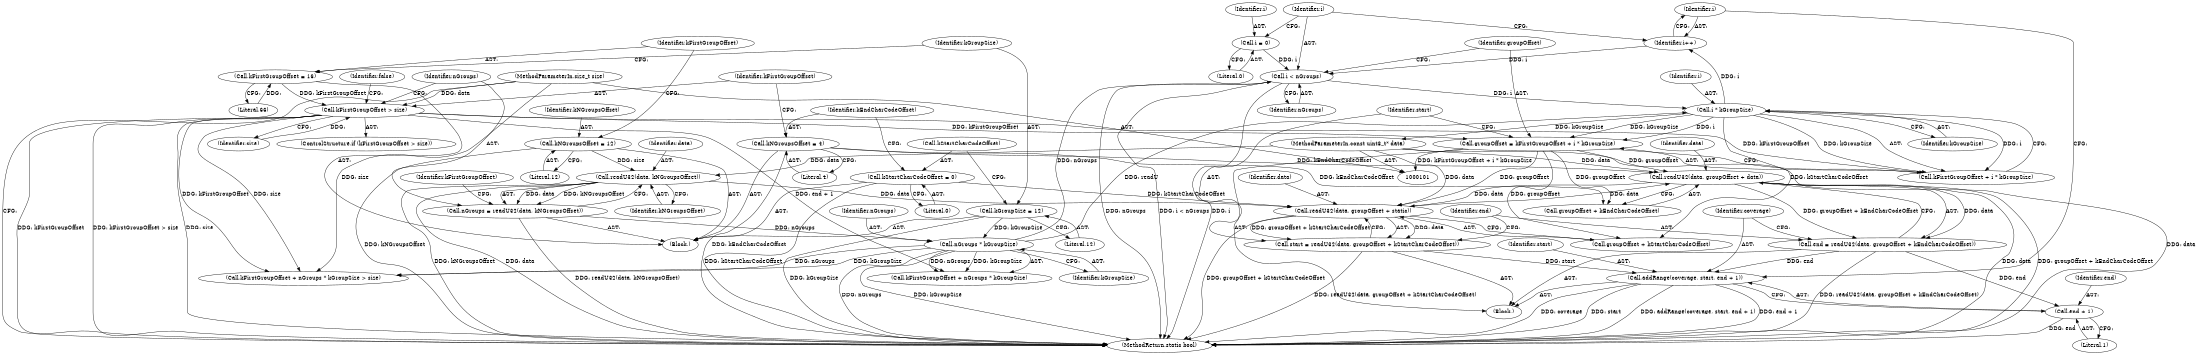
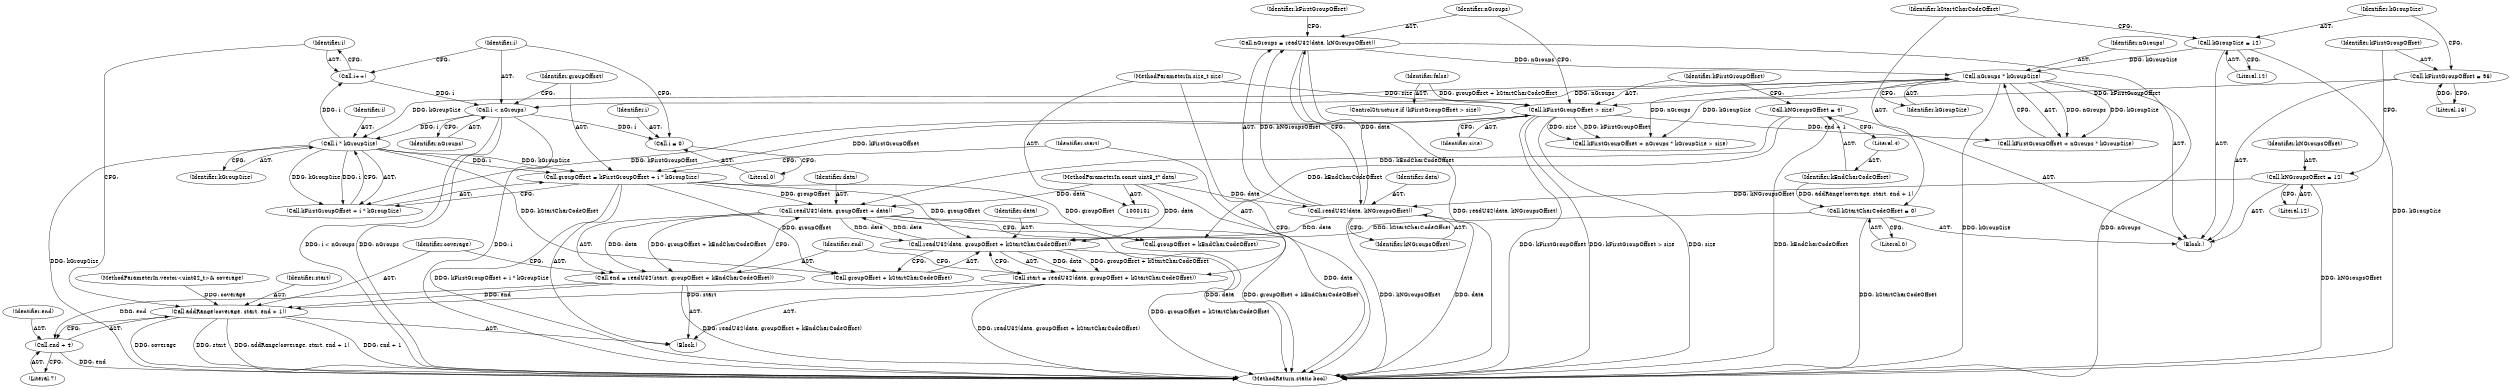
node "(Identifier,i++)": label "(Identifier,i++)" -> "(Call,i++)"
edge "(Call,i = 0)" -> "(Call,i < nGroups)": reversed
node "(Call,kFirstGroupOffset = 16)": label "(Call,kFirstGroupOffset = 16)" -> "(Call,kFirstGroupOffset = 96)"
edge "(Identifier,false)" -> "(Call,kFirstGroupOffset > size)": label "CFG: " -> "DDG: groupOffset + kStartCharCodeOffset"
edge "(MethodParameterIn,size_t size)" -> "(Call,kFirstGroupOffset > size)": label "DDG: data" -> "DDG: size"
node "(Literal,66)": label "(Literal,66)" -> "(Literal,16)"
edge "(Call,kFirstGroupOffset + nGroups * kGroupSize)" -> "(Call,nGroups * kGroupSize)": added, label "CFG:"
edge "(Call,kFirstGroupOffset > size)" -> "(ControlStructure,if (kFirstGroupOffset > size))": now "(Identifier,false)" -> "(ControlStructure,if (kFirstGroupOffset > size))"
edge "(Call,i * kGroupSize)" -> "(MethodParameterIn,const uint8_t* data)": now "(Call,i * kGroupSize)" -> "(MethodReturn,static bool)"
edge "(Identifier,size)" -> "(Call,kFirstGroupOffset > size)": label "DDG: " -> "AST: "
edge "(Identifier,kEndCharCodeOffset)" -> "(Call,kStartCharCodeOffset = 0)": label "CFG: " -> "DDG: addRange(coverage, start, end + 1)"
node "(Call,kStartCharCodeOffset)": label "(Call,kStartCharCodeOffset)" -> "(Identifier,kStartCharCodeOffset)"
edge "(Call,groupOffset = kFirstGroupOffset + i * kGroupSize)" -> "1000101": now "(Call,groupOffset = kFirstGroupOffset + i * kGroupSize)" -> "(MethodReturn,static bool)"
edge "(MethodParameterIn,size_t size)" -> "(Call,kFirstGroupOffset + nGroups * kGroupSize > size)": removed, label "DDG: size"
edge "(Call,kNGroupsOffset = 12)" -> "(Call,readU32(data, kNGroupsOffset))": label "DDG: size" -> "DDG: kNGroupsOffset"
edge "(Literal,4)" -> "(Call,kNGroupsOffset = 4)": now "(Literal,4)" -> "(Identifier,kEndCharCodeOffset)"
edge "(Call,nGroups * kGroupSize)" -> "(Call,i * kGroupSize)": label "DDG: readU" -> "DDG: kGroupSize"
edge "(Call,groupOffset + kEndCharCodeOffset)" -> "(Call,readU32(data, groupOffset + data))": removed, label "AST:"
node "(Call,readU32(data, groupOffset + static))": label "(Call,readU32(data, groupOffset + static))" -> "(Call,readU32(data, groupOffset + kStartCharCodeOffset))"
node "(Call,end = readU32(data, groupOffset + kEndCharCodeOffset))": label "(Call,end = readU32(data, groupOffset + kEndCharCodeOffset))" -> "(Call,end = readU32(start, groupOffset + kEndCharCodeOffset))"
node "(MethodParameterIn,vector<uint32_t>& coverage)": added
node "(Call,end + 1)": label "(Call,end + 1)" -> "(Call,end + 4)"
node "(Literal,1)": label "(Literal,1)" -> "(Literal,7)"
